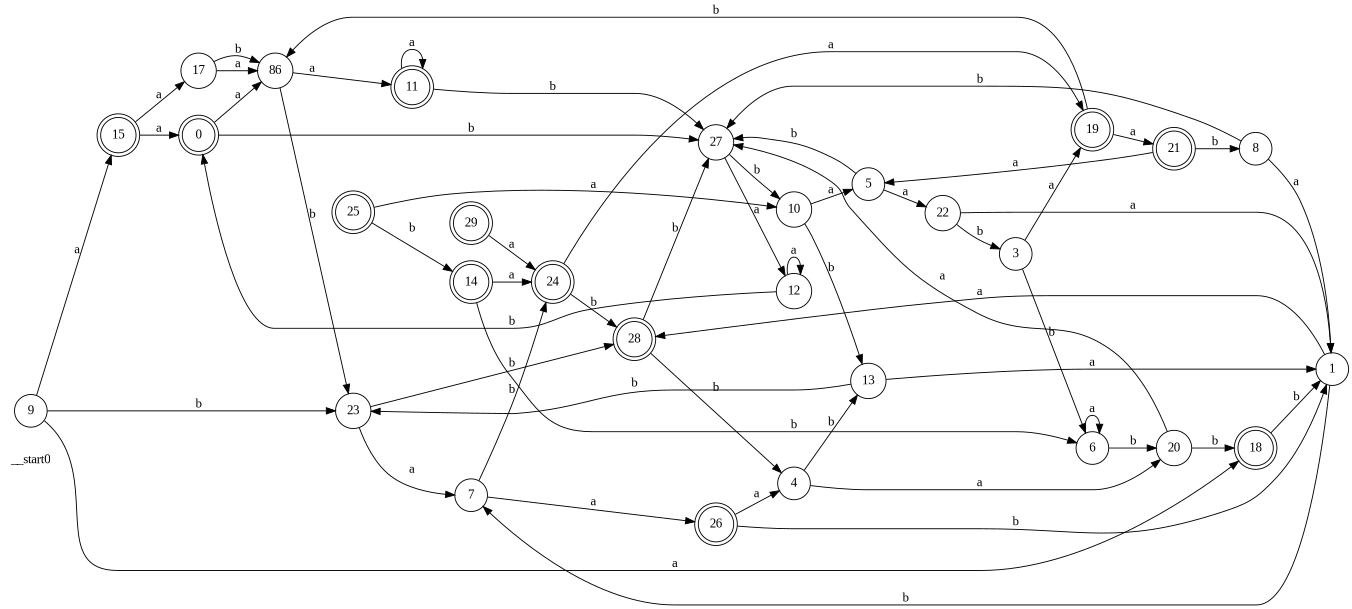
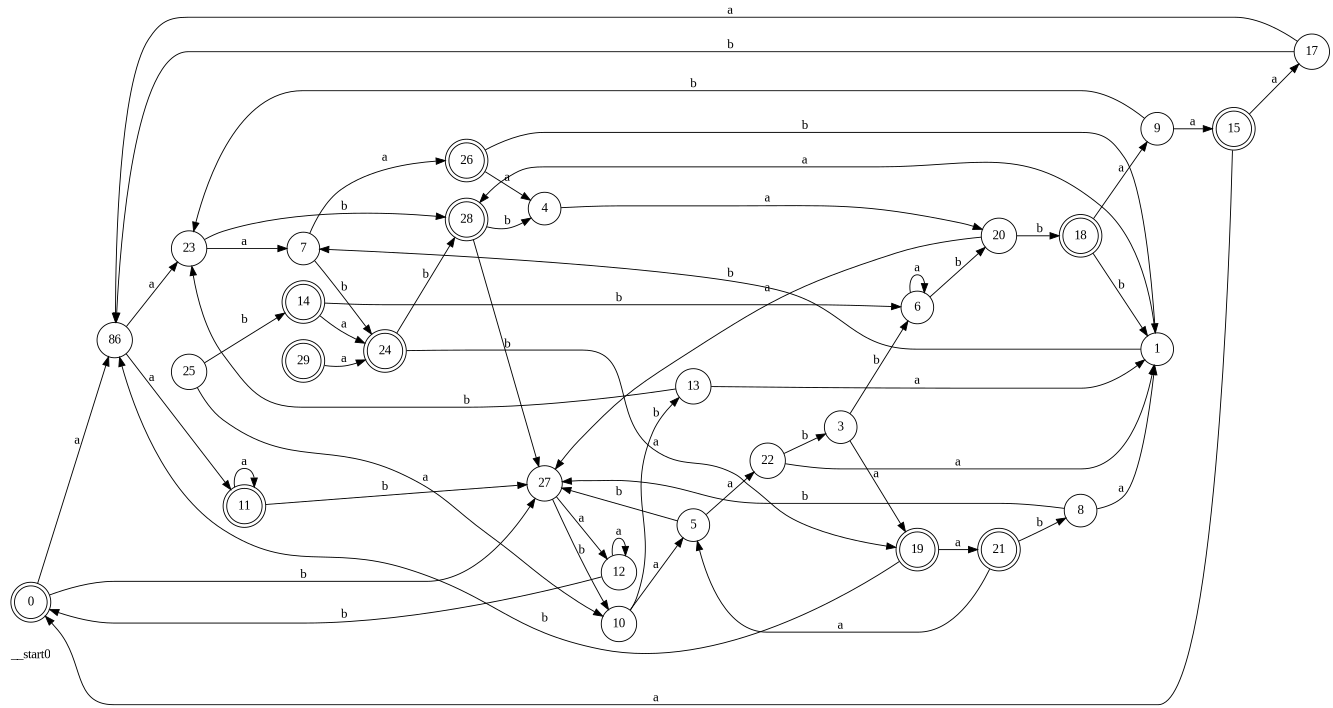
node "25": shape doublecircle -> circle
edge "86" -> "23": label "b" -> "a"
edge "4" -> "13": removed, label "b"
edge "9" -> "18": reversed
